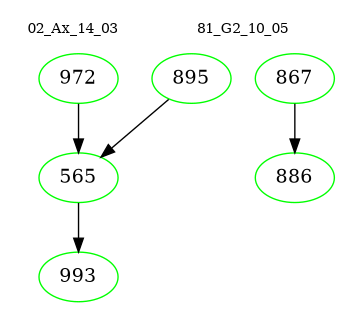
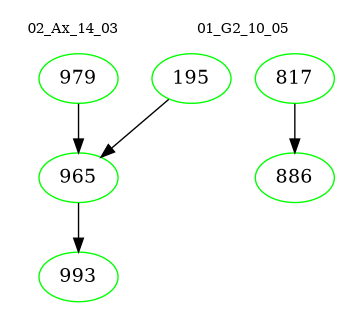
cluster "81_G2_10_05": label "81_G2_10_05" -> "01_G2_10_05"
node "972": label "972" -> "979"
node "895": label "895" -> "195"
node "867": label "867" -> "817"
node "565": label "565" -> "965"
